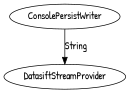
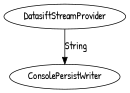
edge "ConsolePersistWriter" -> "DatasiftStreamProvider": reversed
